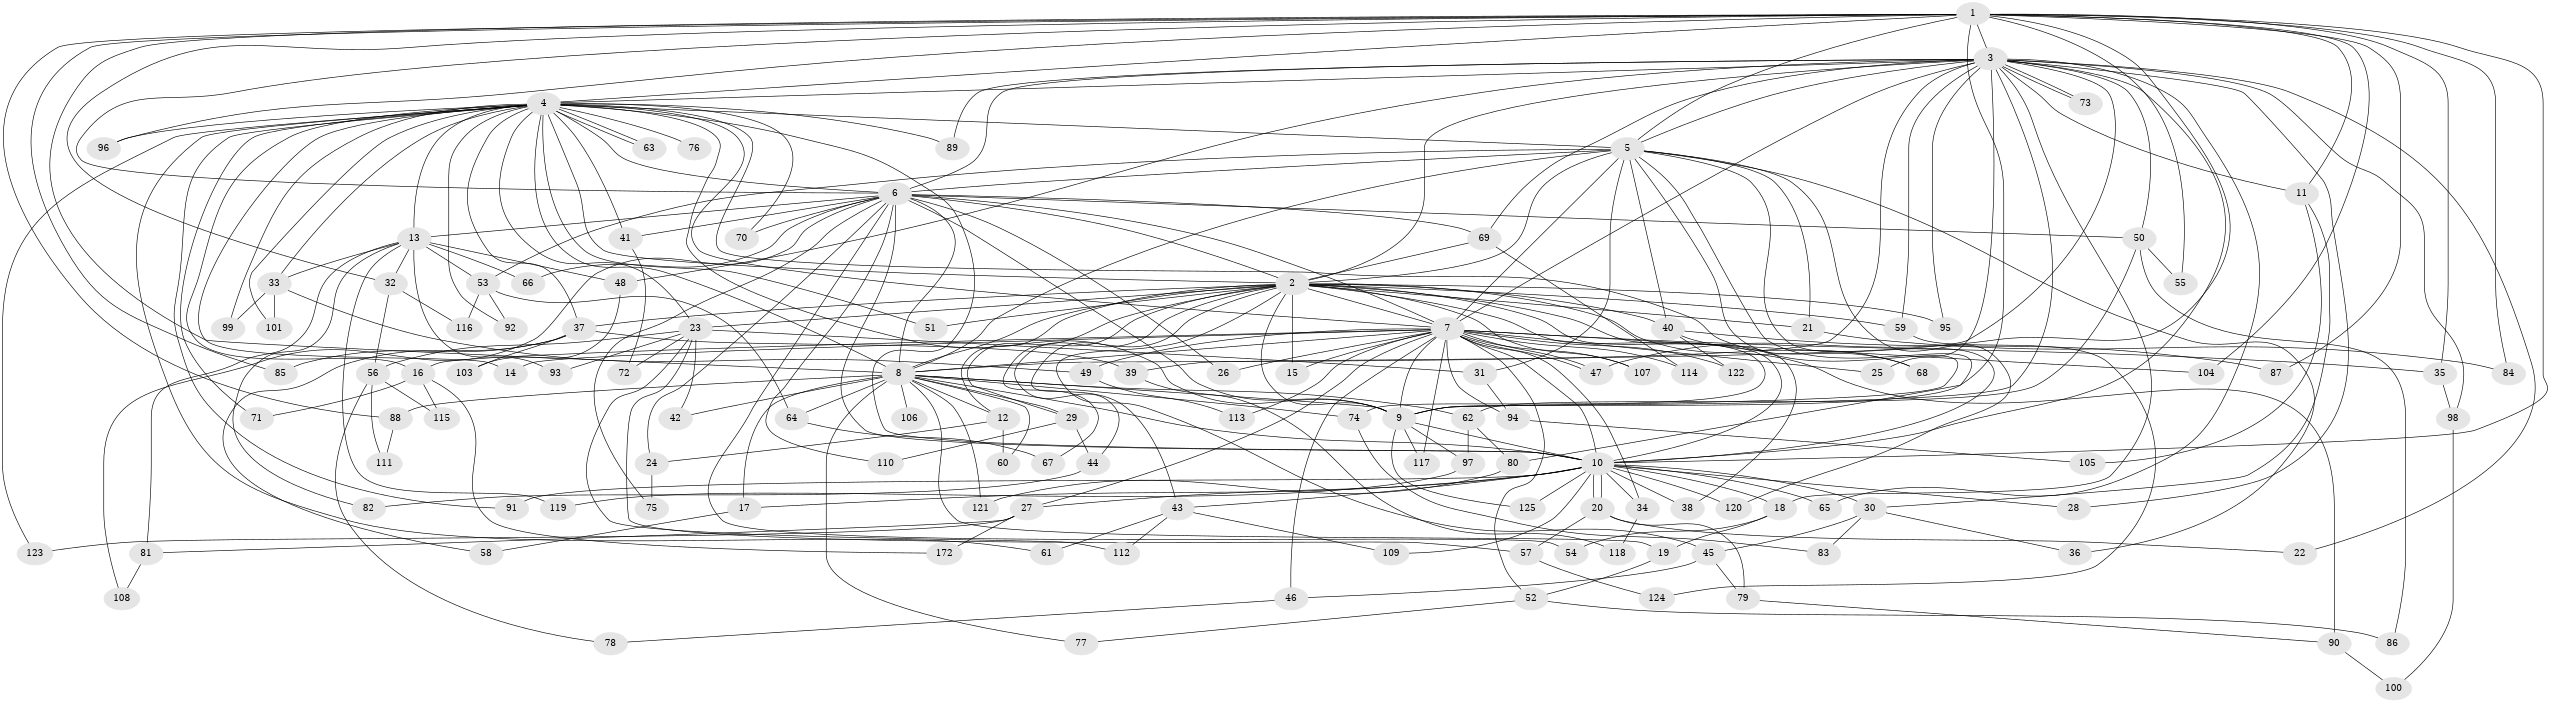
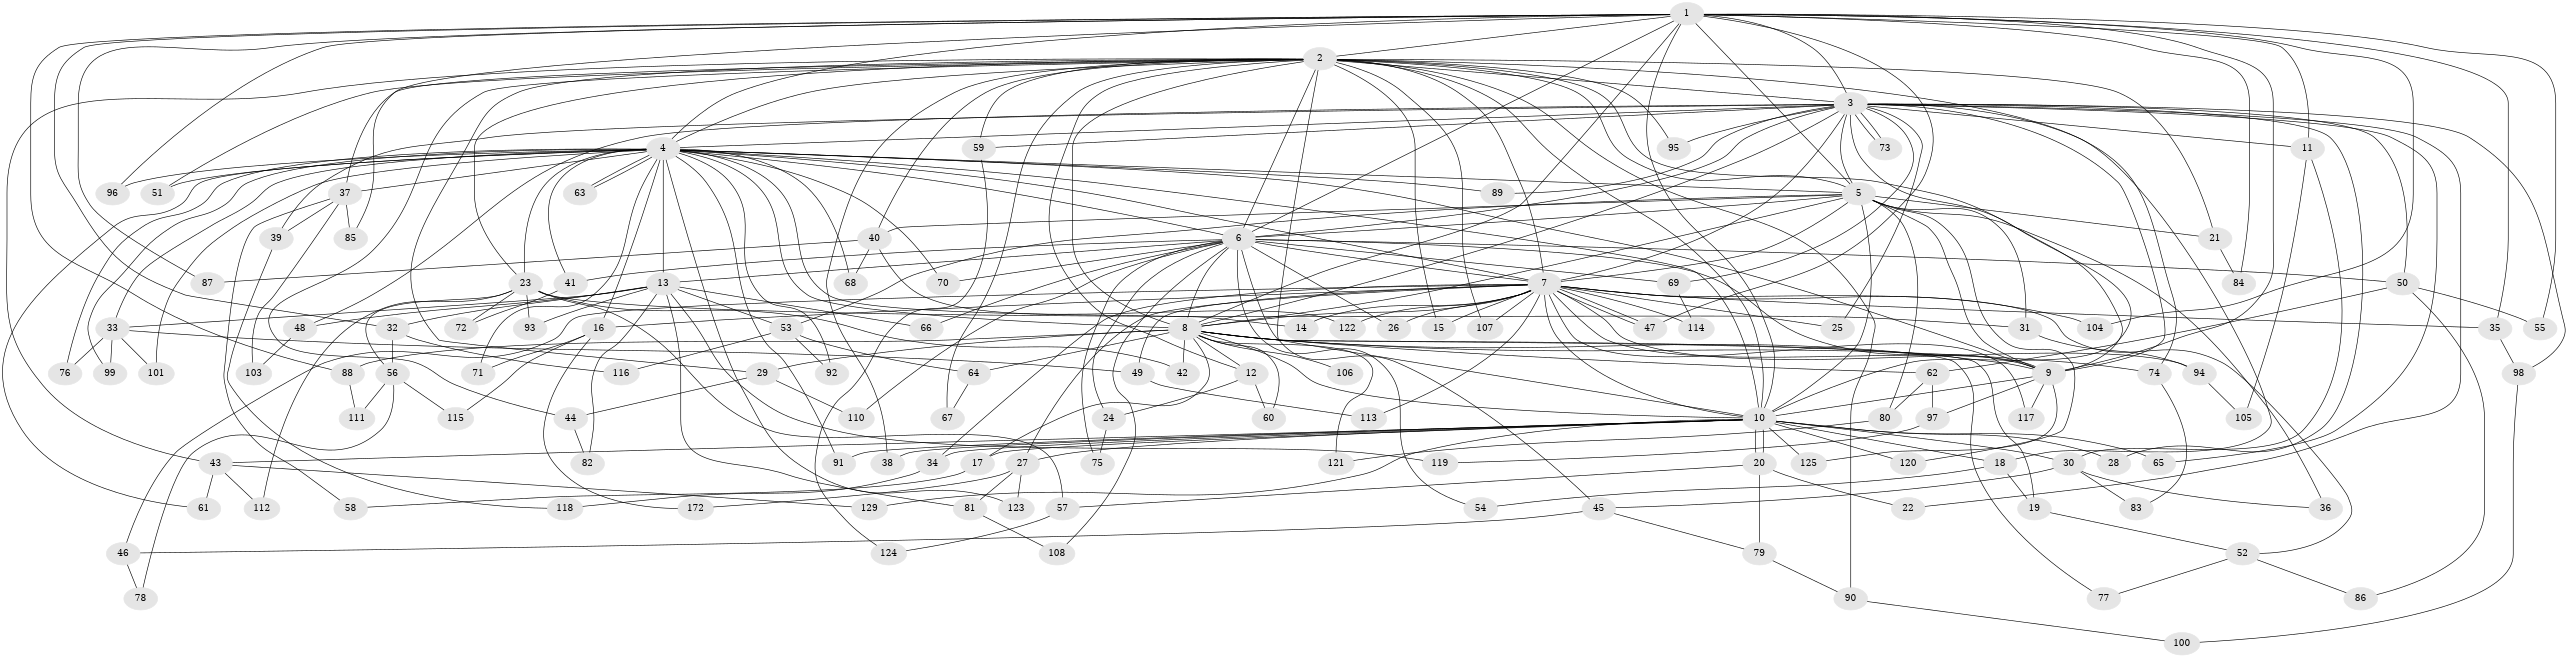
edge "69" -- "2": now "1" -- "2"
edge "33" -- "76": added
node "109": label "109" -> "129"
